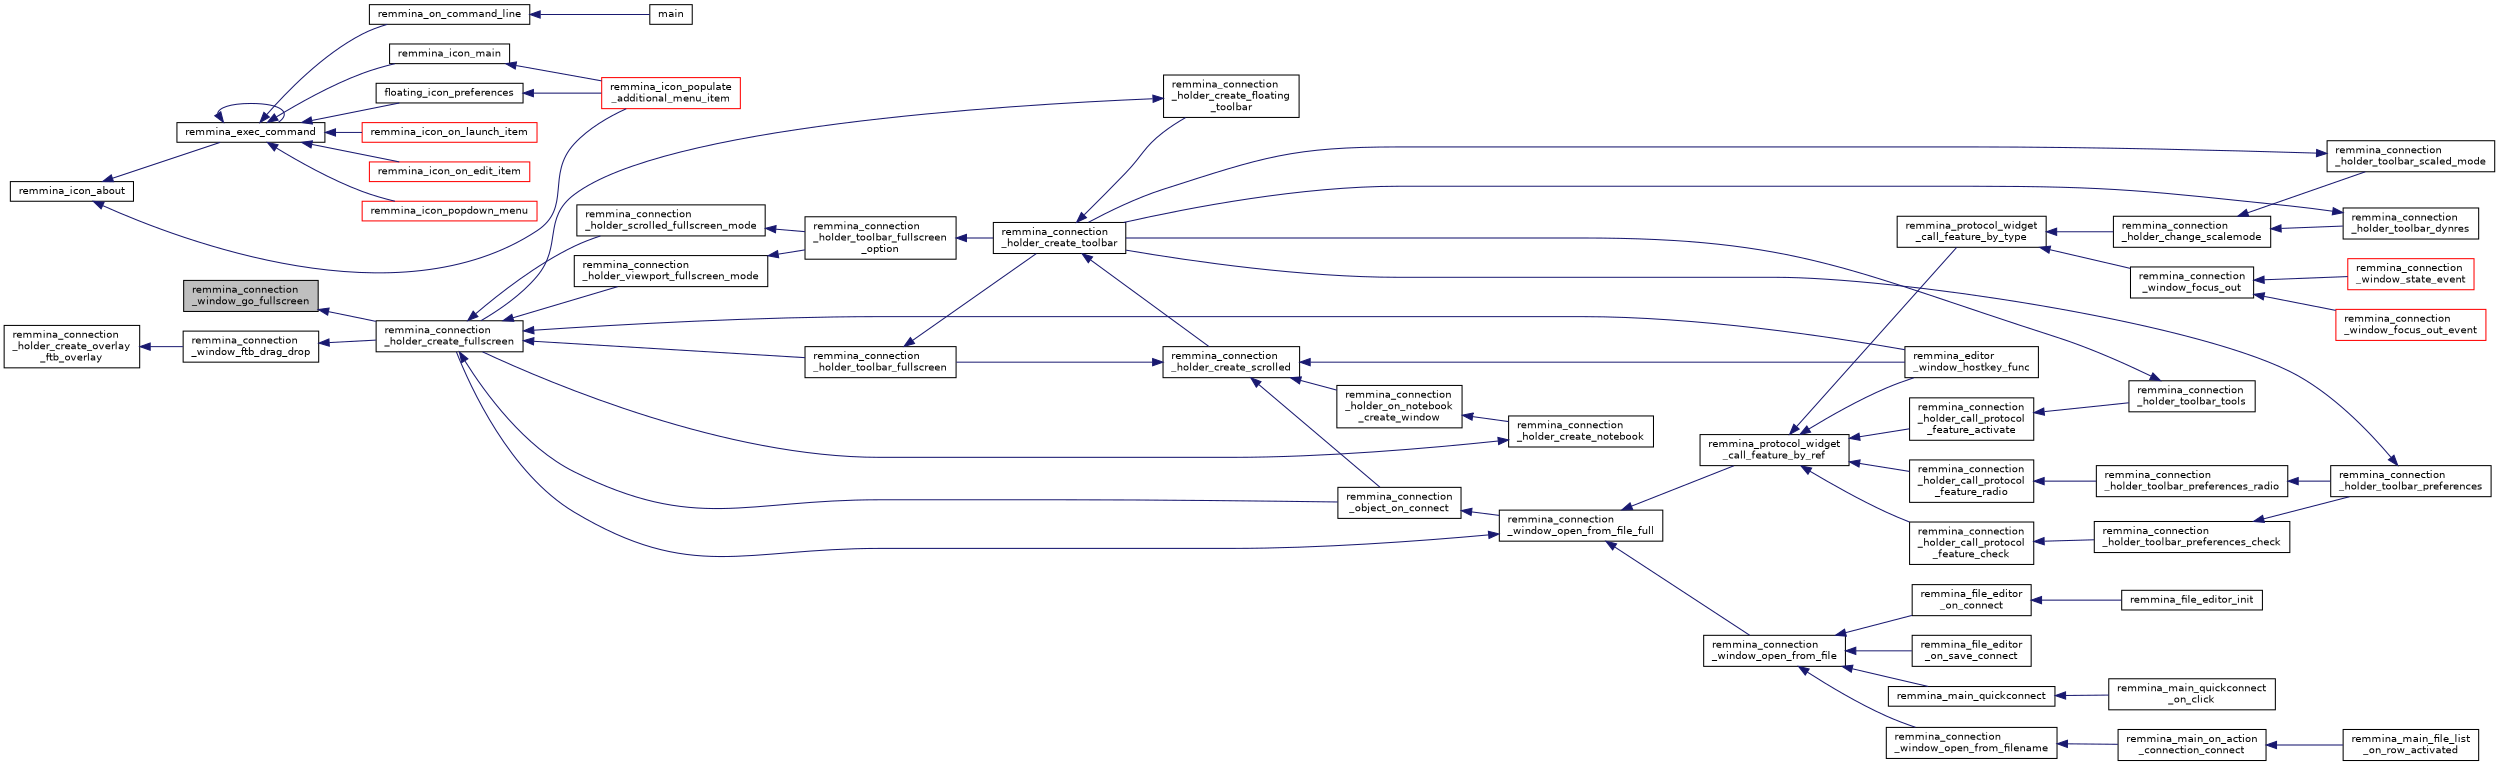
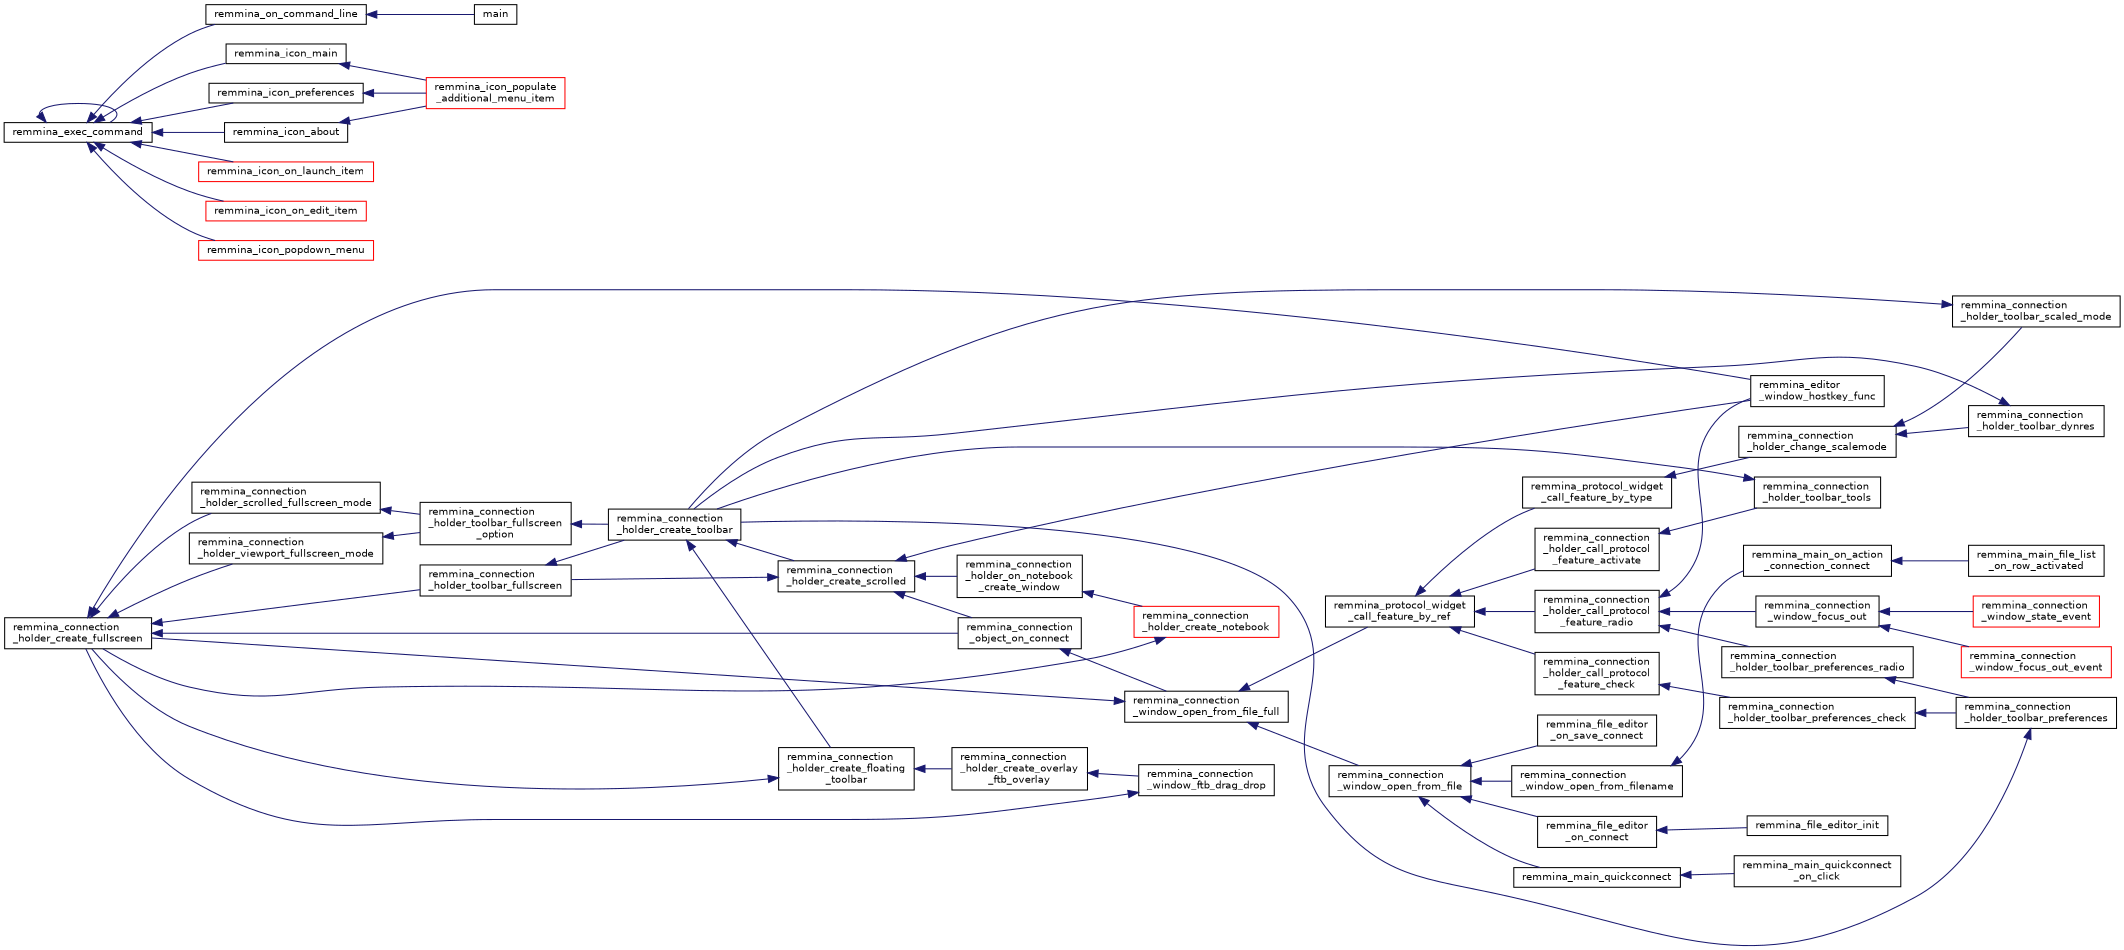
node "floating_icon_preferences": label "floating_icon_preferences" -> "remmina_icon_preferences"
edge "remmina_exec_command" -> "remmina_icon_about": reversed
edge "remmina_connection _window_focus_out" -> "remmina_protocol_widget _call_feature_by_type": now "remmina_connection _window_focus_out" -> "remmina_connection _holder_call_protocol _feature_radio"
node "remmina_connection _window_go_fullscreen": removed
edge "remmina_editor _window_hostkey_func" -> "remmina_protocol_widget _call_feature_by_ref": now "remmina_editor _window_hostkey_func" -> "remmina_connection _holder_call_protocol _feature_radio"
node "remmina_connection _holder_create_notebook": color black -> red
edge "remmina_connection _holder_create_overlay _ftb_overlay" -> "remmina_connection _holder_create_floating _toolbar": added
